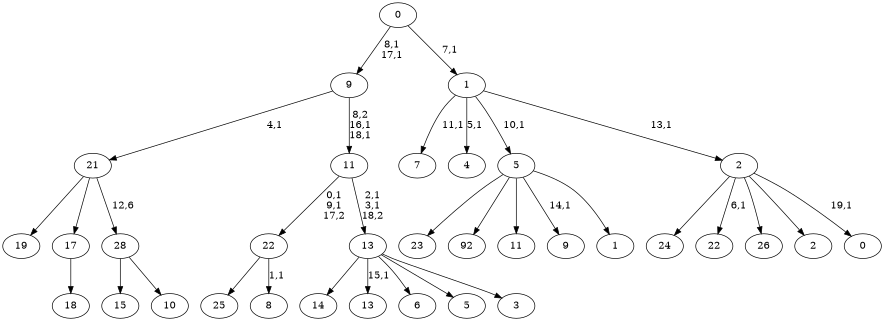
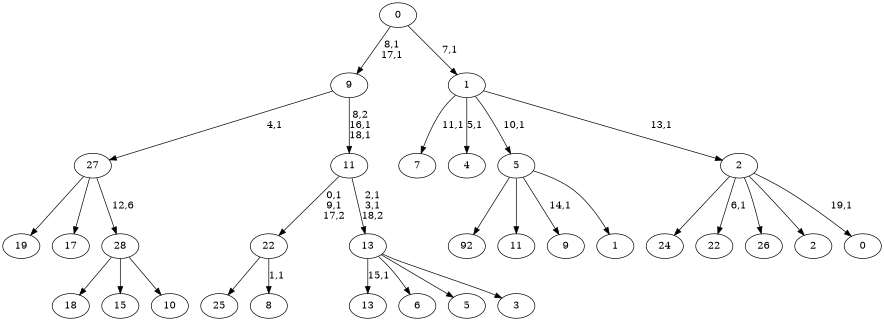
node "21": label "21" -> "27"
node "23": removed
edge "17" -> "18": now "28" -> "18"
node "14": removed
